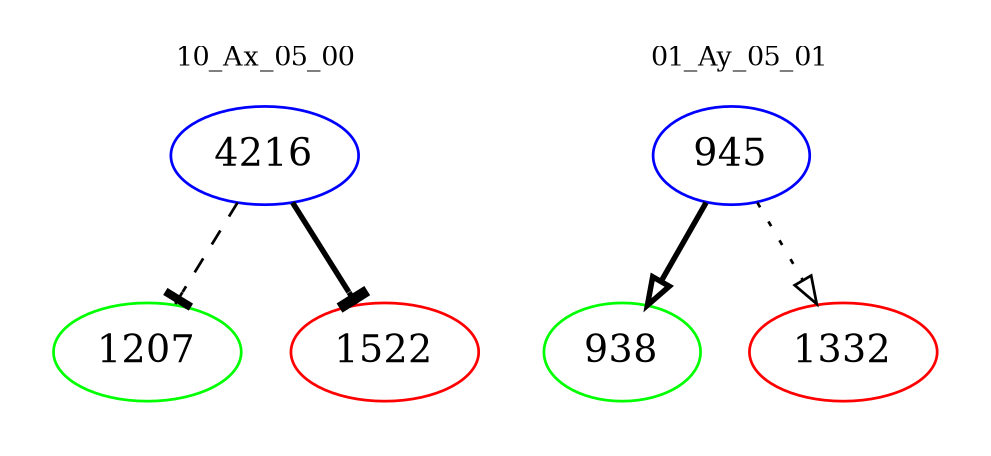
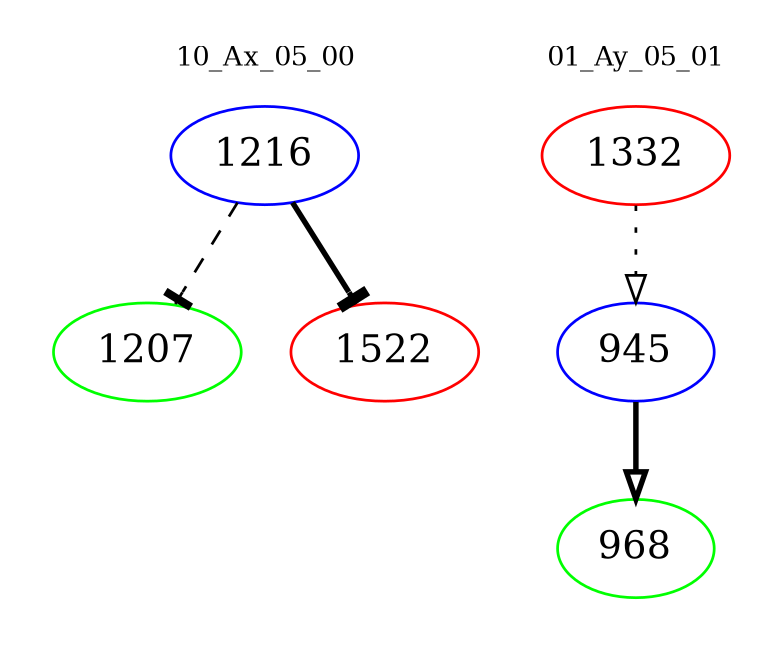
node "4216": label "4216" -> "1216"
edge "945" -> "1332": reversed
node "938": label "938" -> "968"
